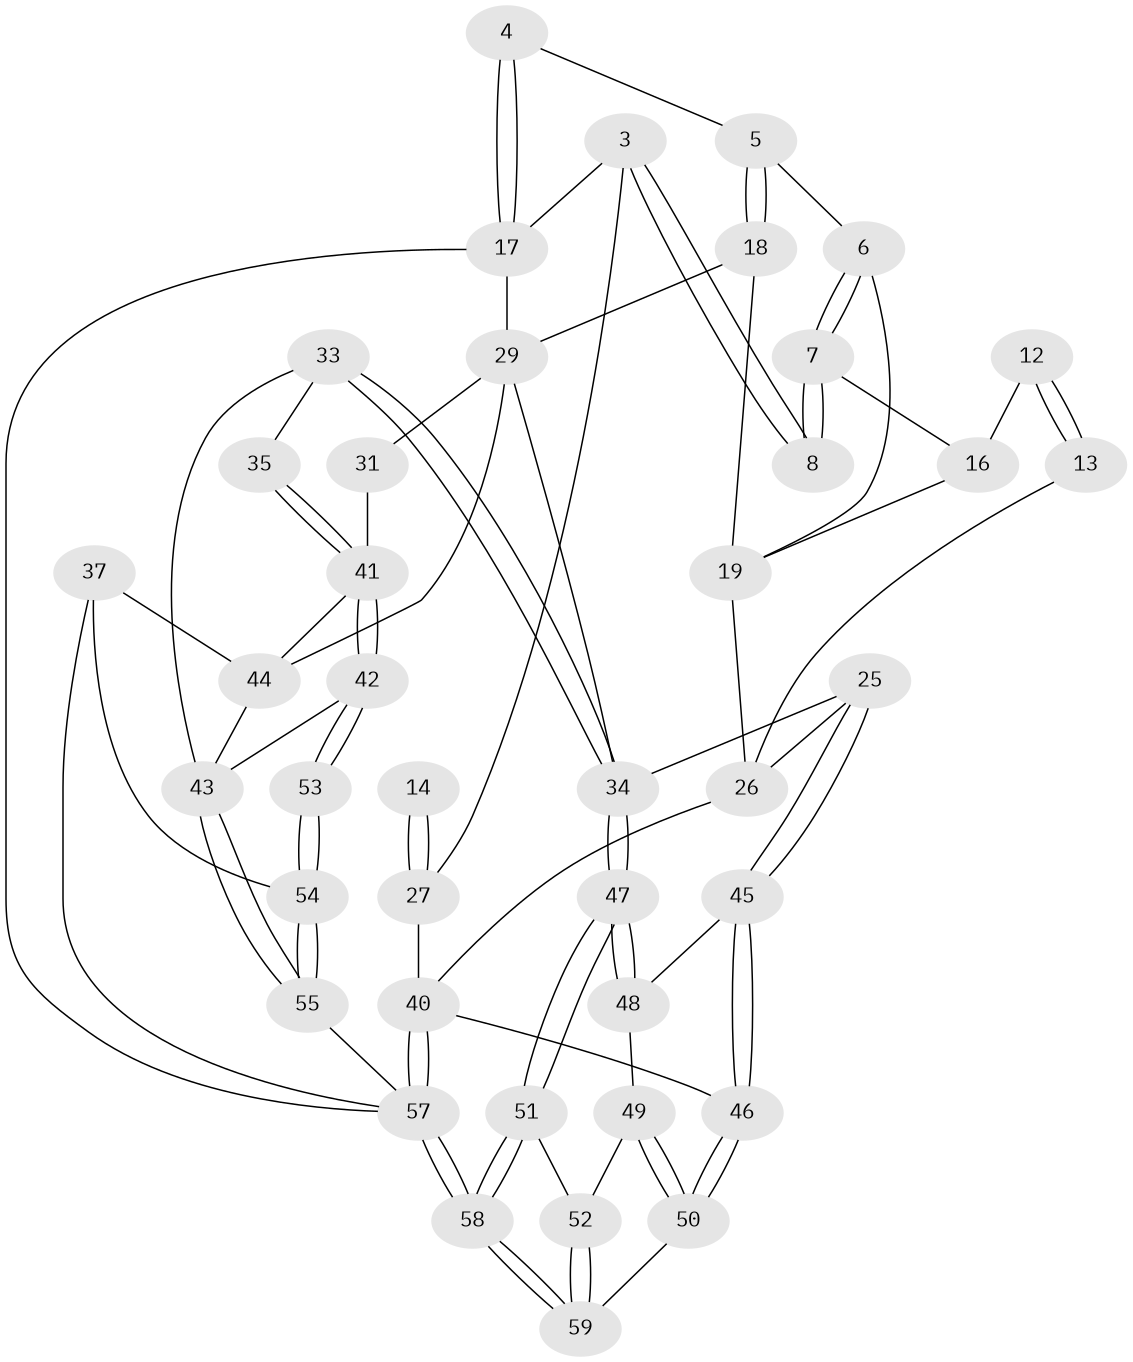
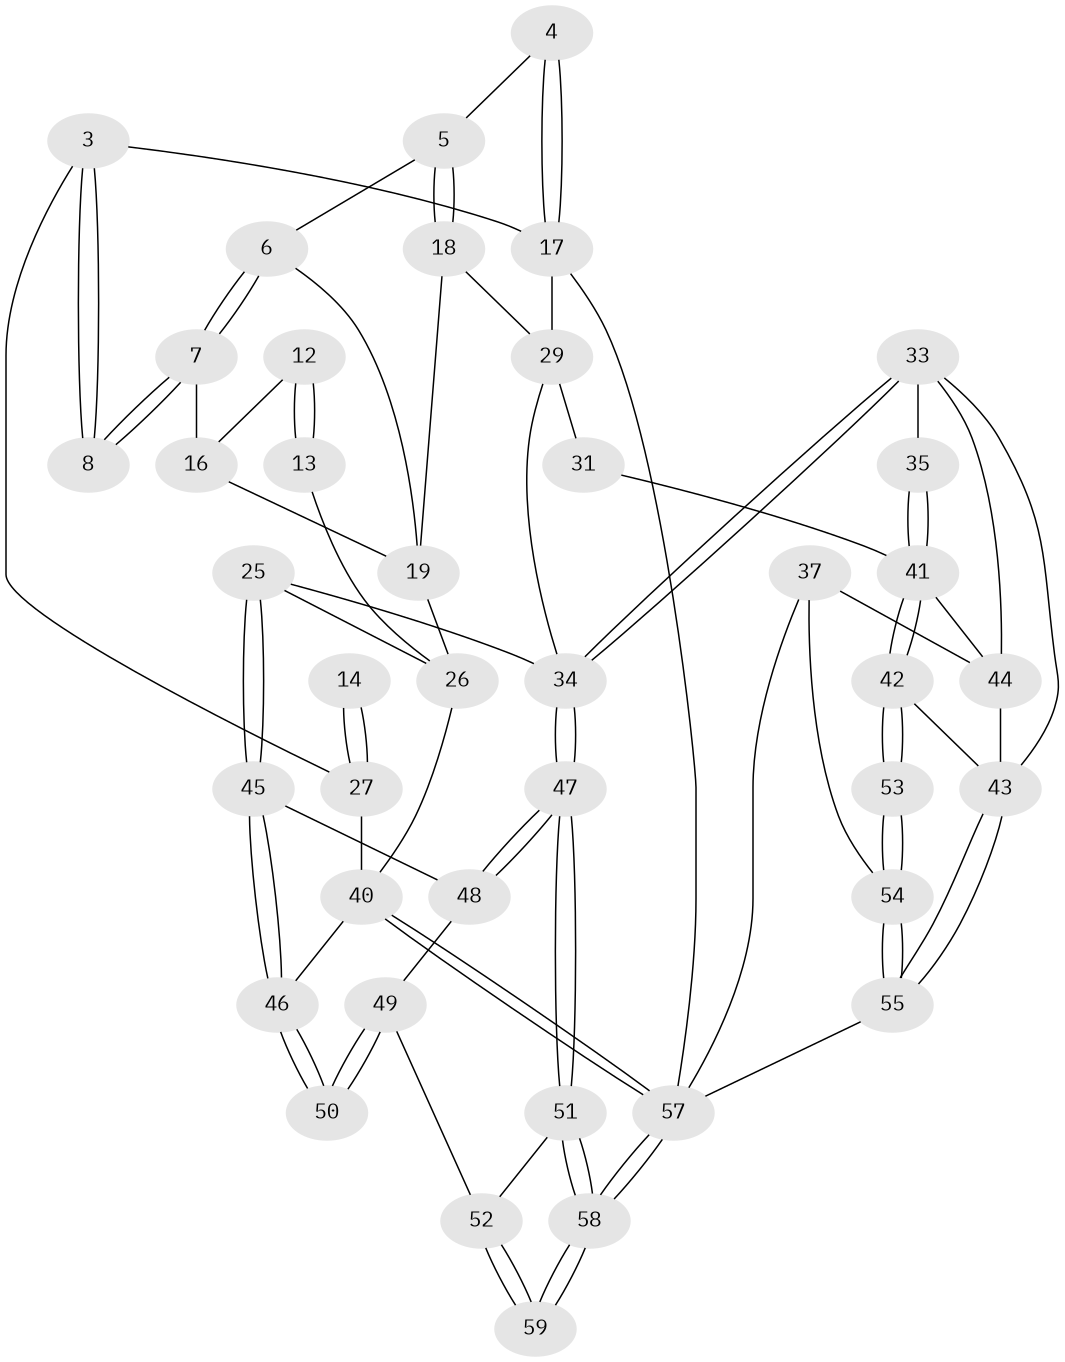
edge "29" -- "44": now "33" -- "44"
edge "50" -- "59": removed
